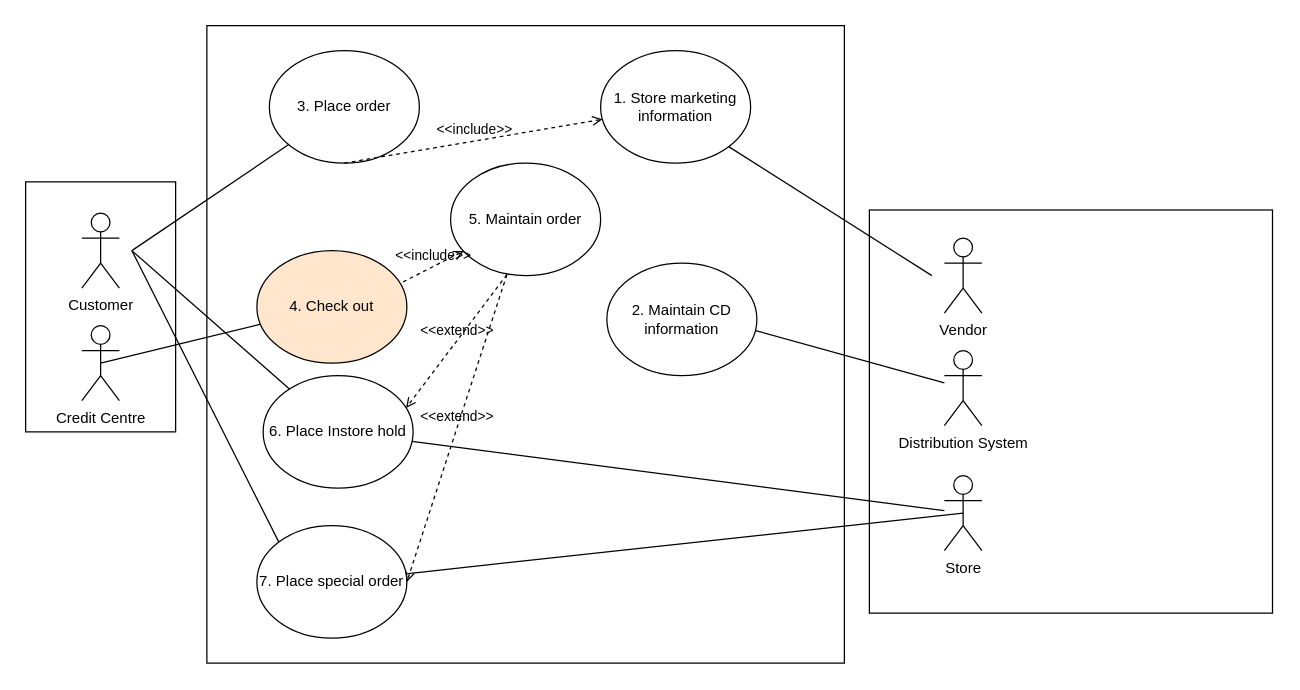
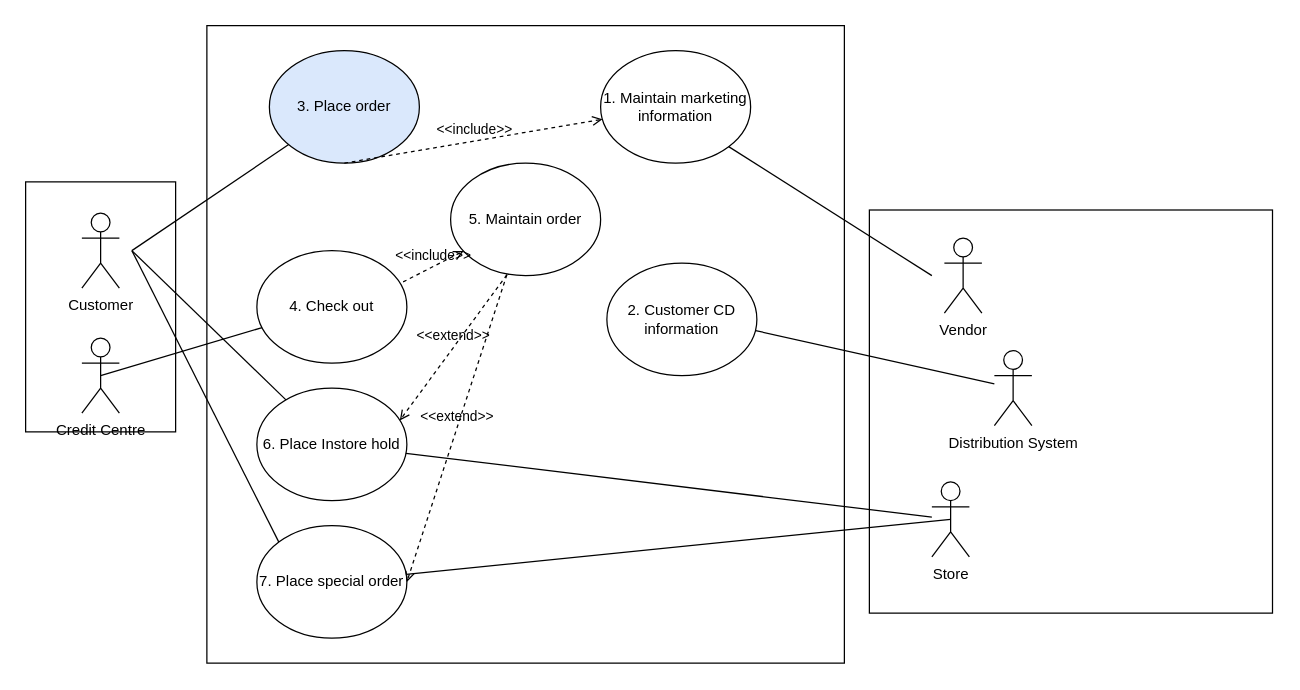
node "3. Place order": fillcolor #ffffff -> #dae8fc
node "1. Store marketing information": label "1. Store marketing information" -> "1. Maintain marketing information"
node "4. Check out": fillcolor #ffe6cc -> #ffffff
node "2. Maintain CD information": label "2. Maintain CD information" -> "2. Customer CD information"
node "Credit Centre": moved (101, 363) -> (101, 376)
node "Distribution System": moved (963, 388) -> (1013, 388)
node "6. Place Instore hold": moved (338, 432) -> (332, 444)
node "Store": moved (963, 513) -> (951, 519)
